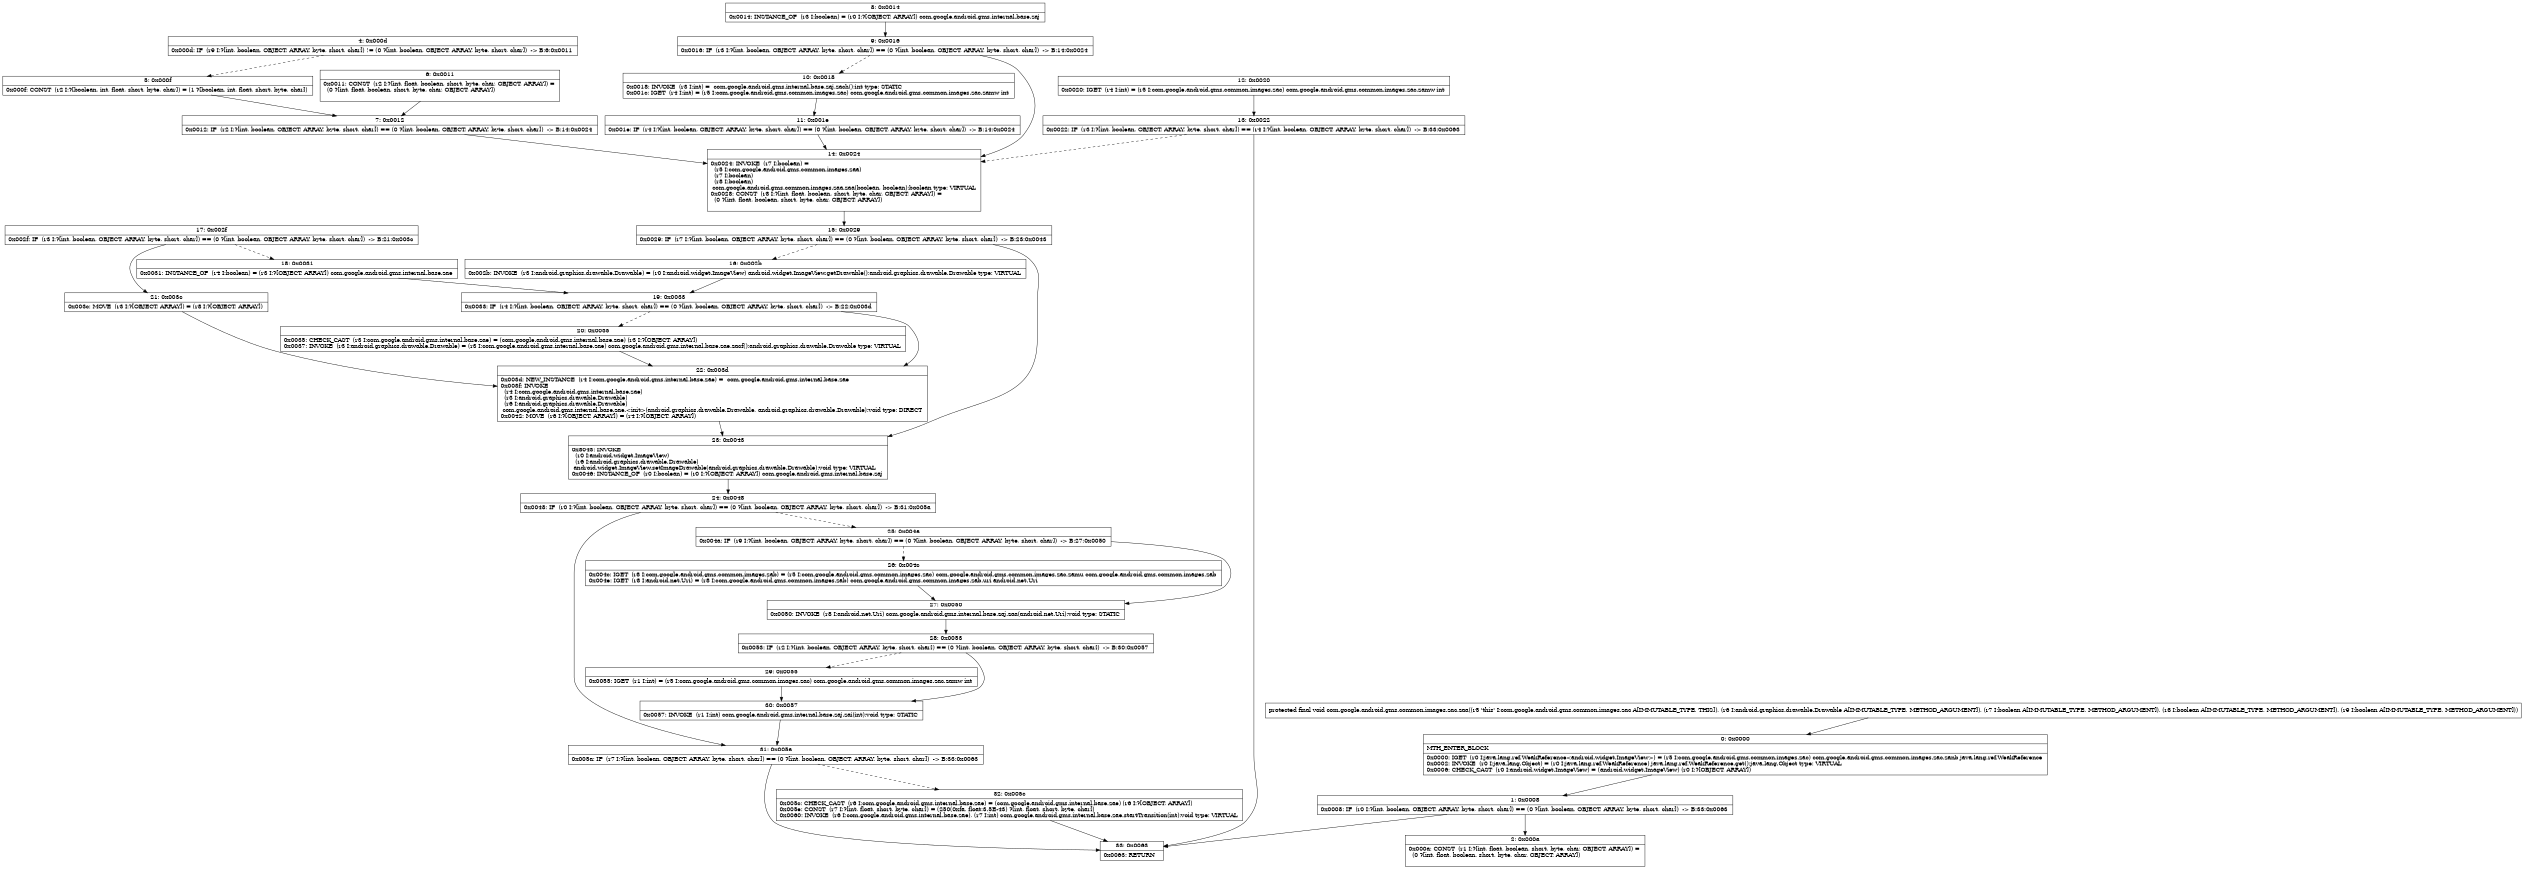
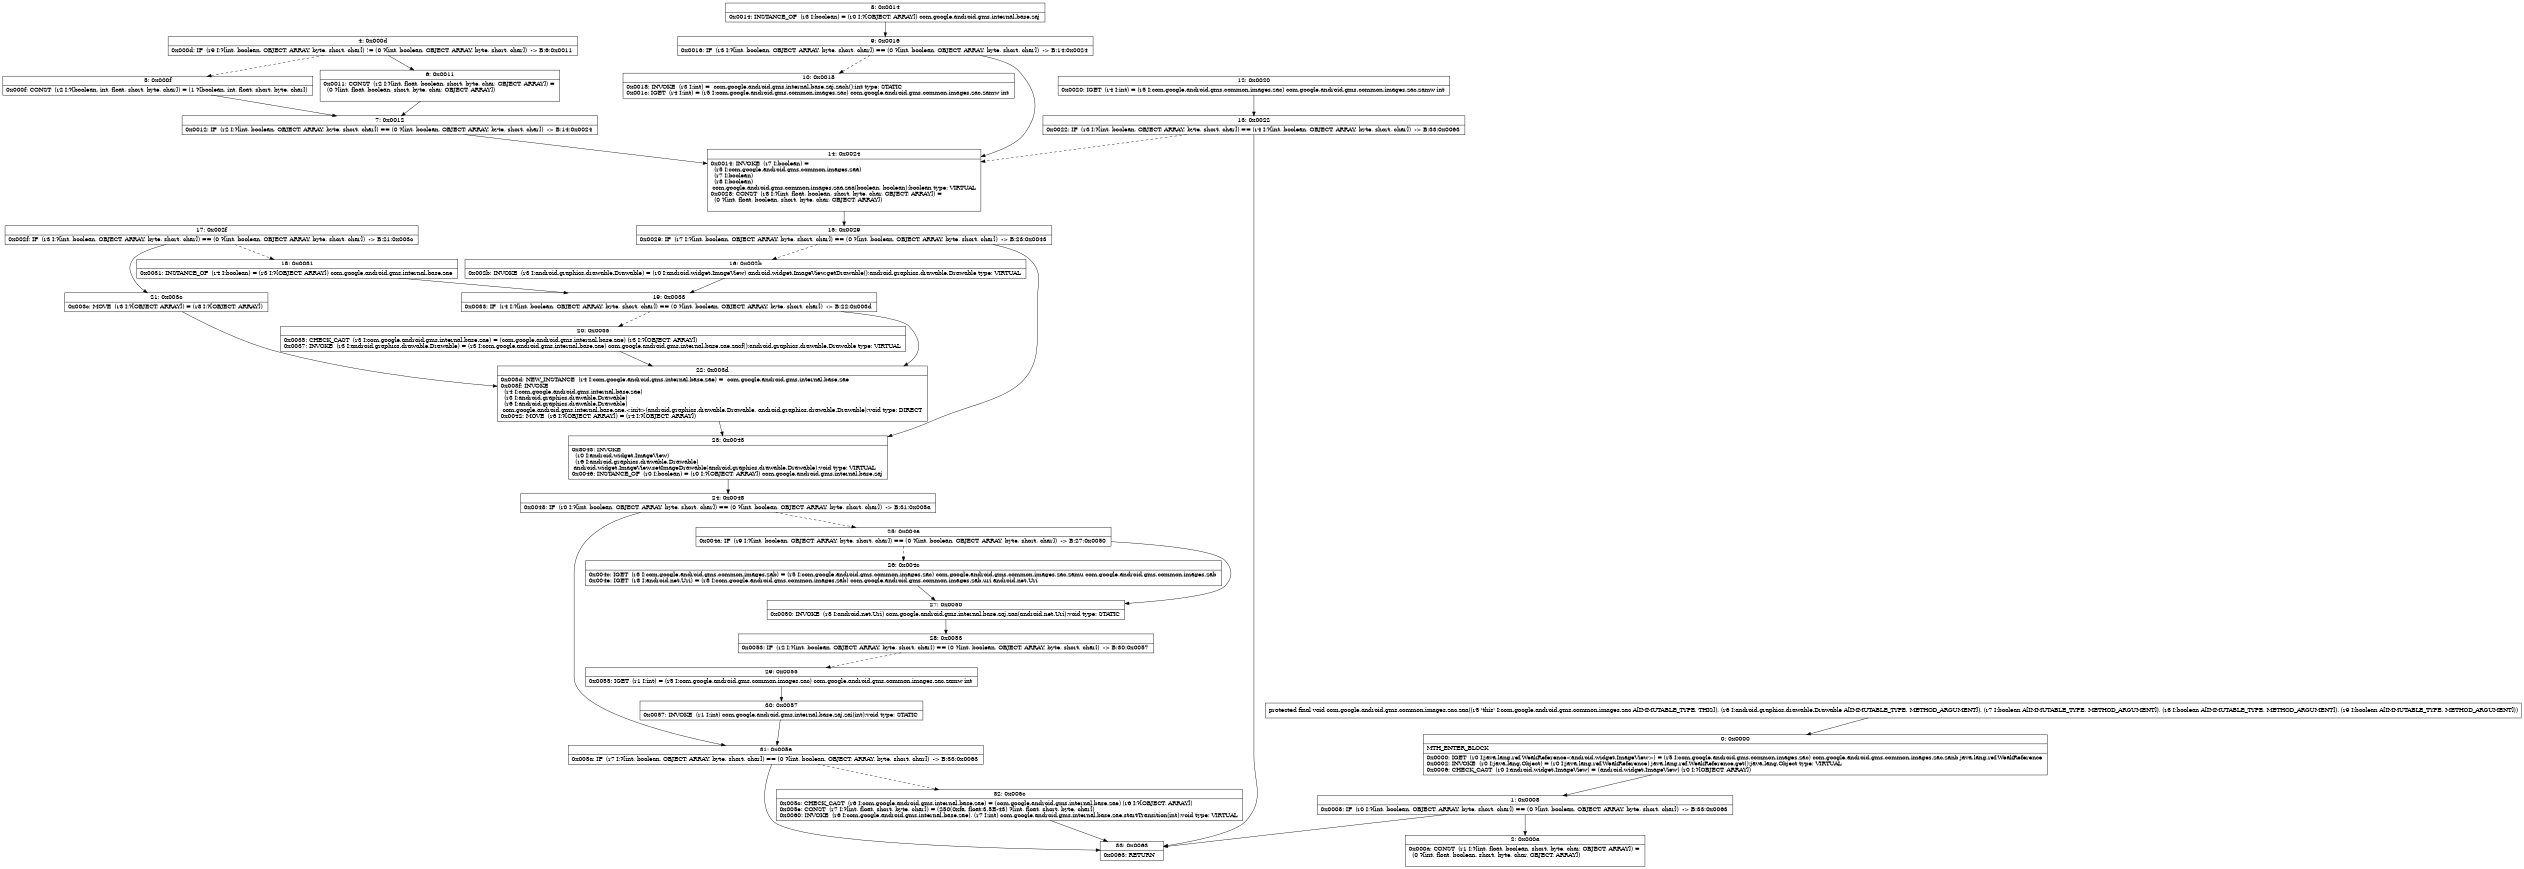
edge "4: 0x000d" -> "6: 0x0011": added
node "11: 0x001e": removed
node "14: 0x0024": text "0x0024: INVOKE  (r7 I:boolean) =" -> "0x0014: INVOKE  (r7 I:boolean) ="
edge "28: 0x0053" -> "30: 0x0057": removed
